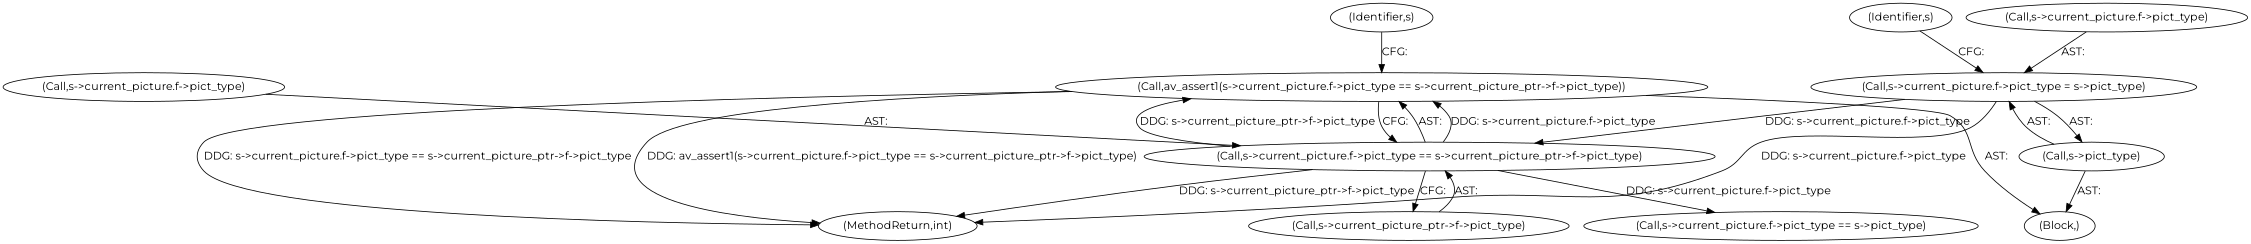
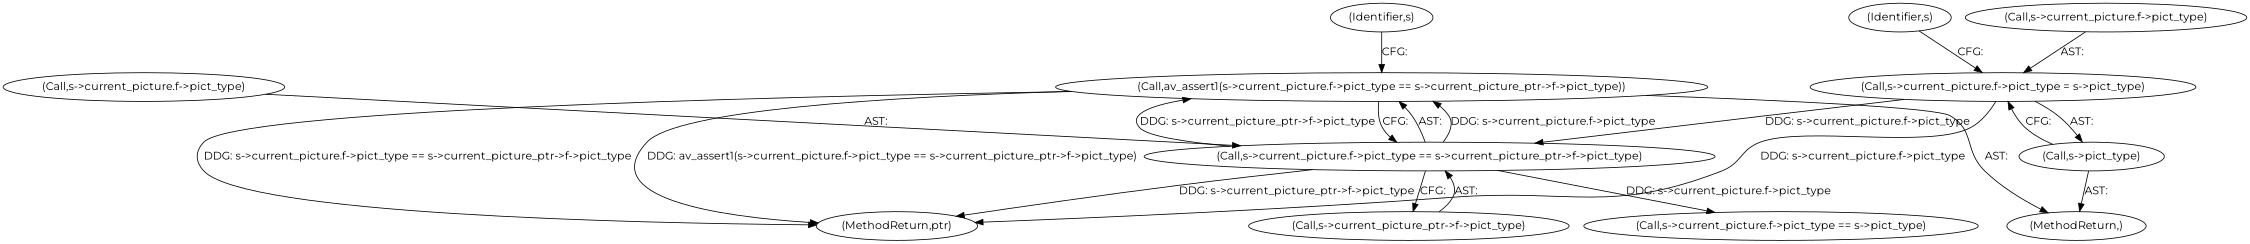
edge "(Call,s->pict_type)" -> "(Call,s->current_picture.f->pict_type = s->pict_type)": label "AST: " -> "CFG: "
node "(MethodReturn,int)": label "(MethodReturn,int)" -> "(MethodReturn,ptr)"
node "(Block,)": label "(Block,)" -> "(MethodReturn,)"
